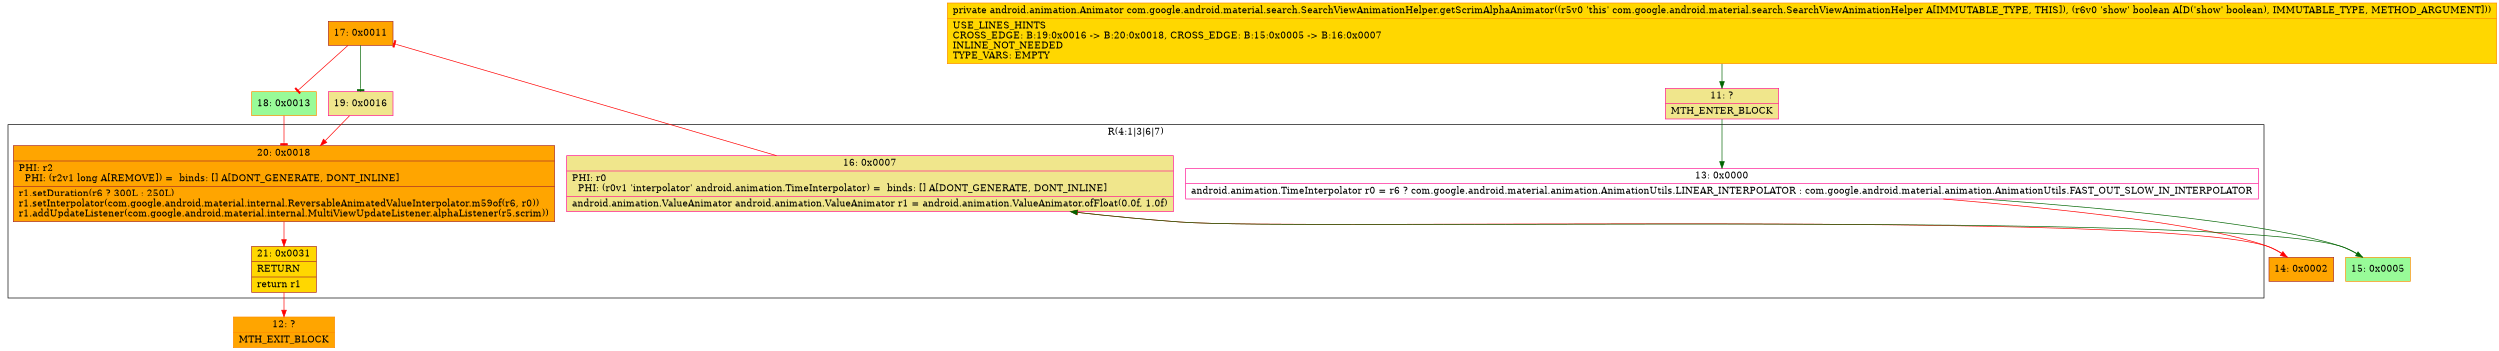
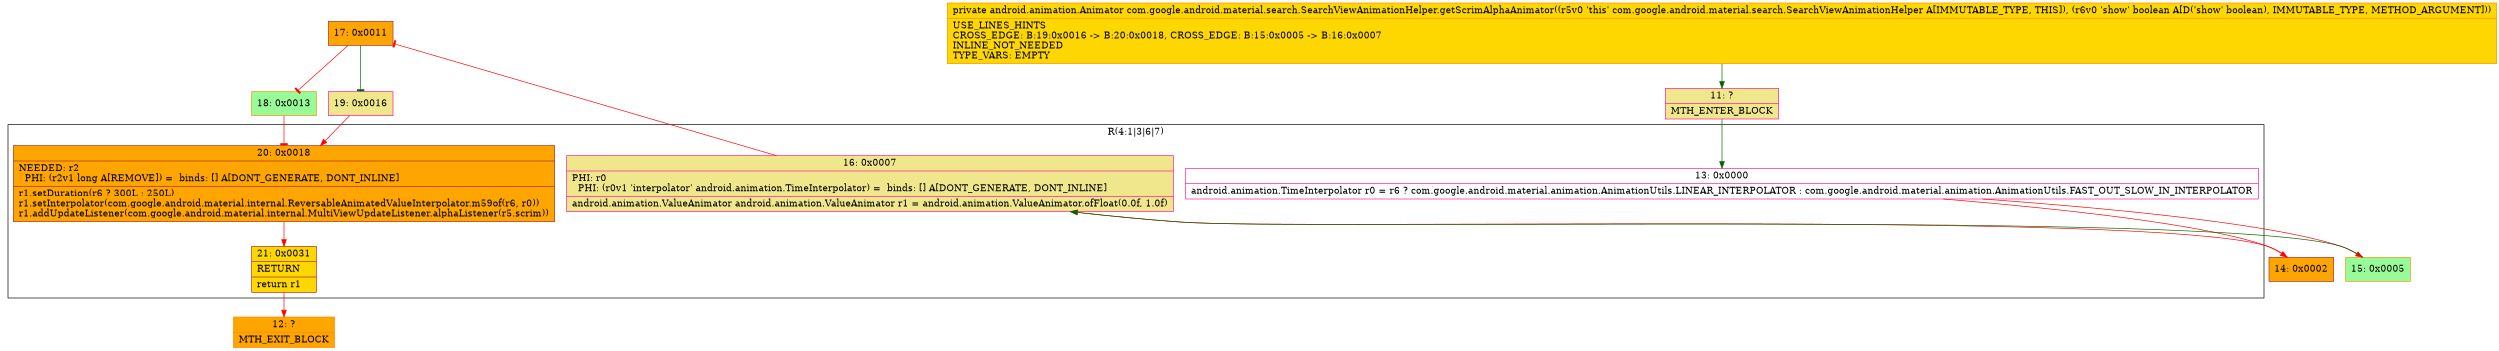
node "20: 0x0018": text "PHI: r2" -> "NEEDED: r2"
edge "13: 0x0000" -> "15: 0x0005": color darkgreen -> red
